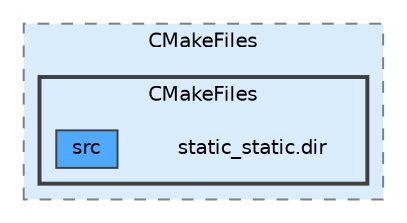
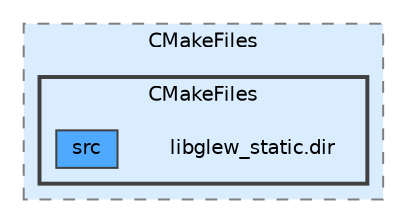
node "static_static.dir": label "static_static.dir" -> "libglew_static.dir"
